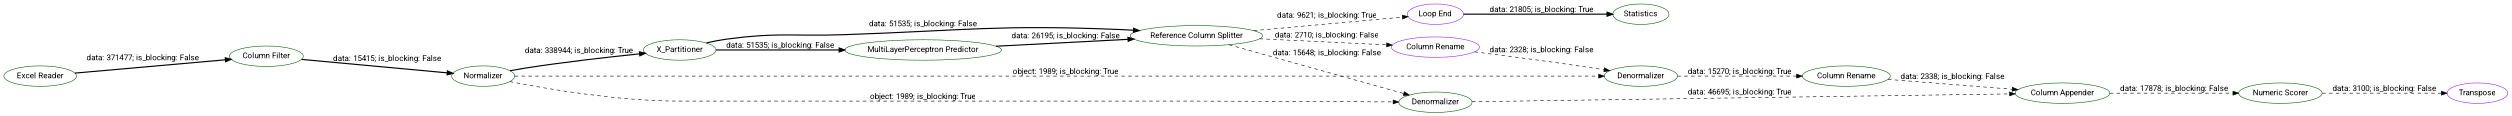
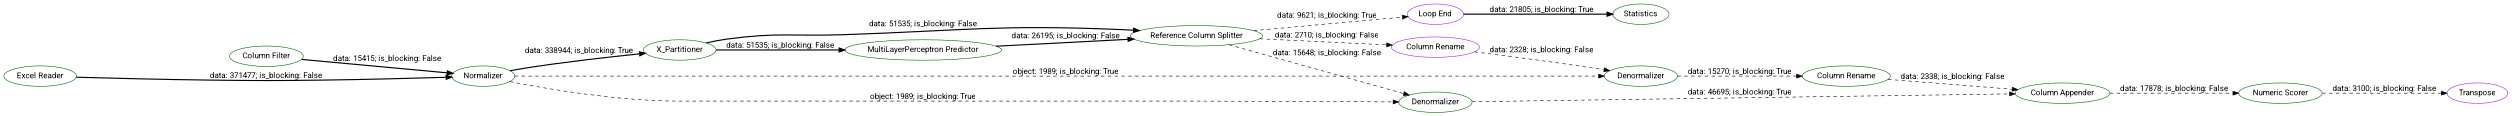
edge "Excel Reader" -> "Column Filter": now "Excel Reader" -> "Normalizer"
